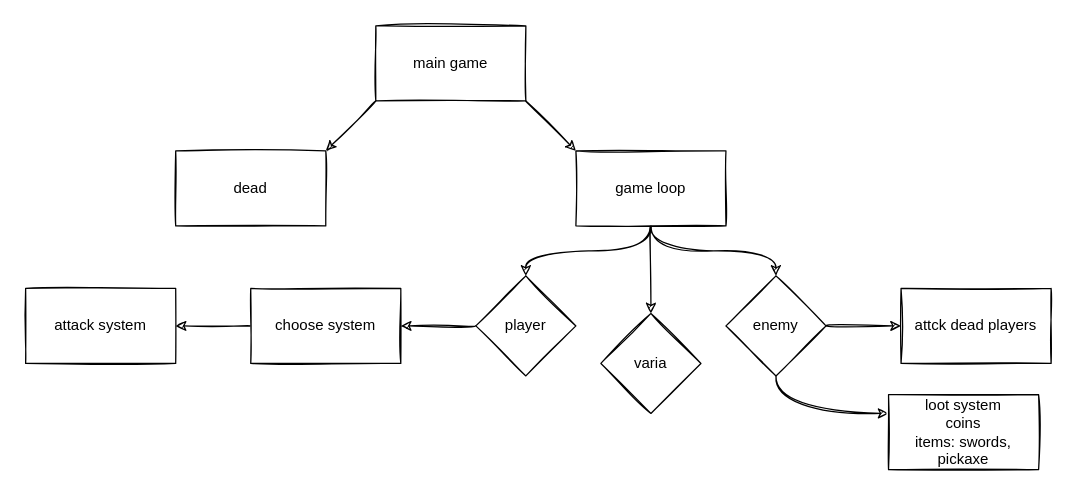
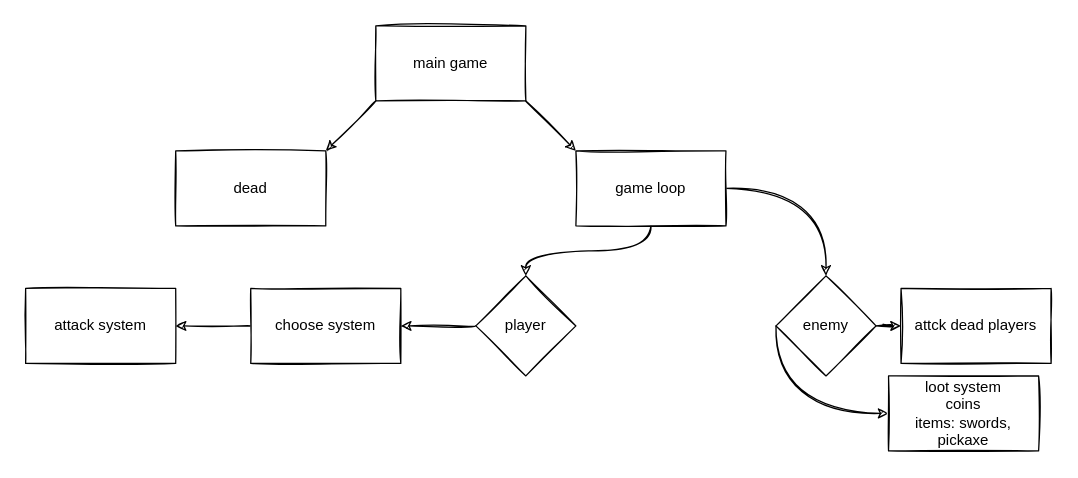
edge "game loop" -> "varia": removed
node "enemy": moved (776, 326) -> (826, 326)
node "varia": removed
node "loot system coins items: swords, pickaxe": moved (963, 432) -> (963, 413)
